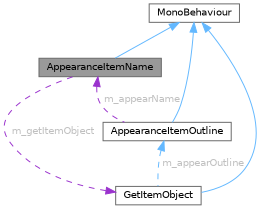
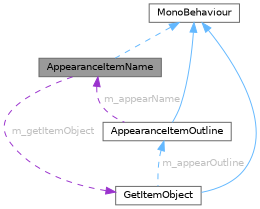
edge "AppearanceItemName" -> "MonoBehaviour": style solid -> dashed
